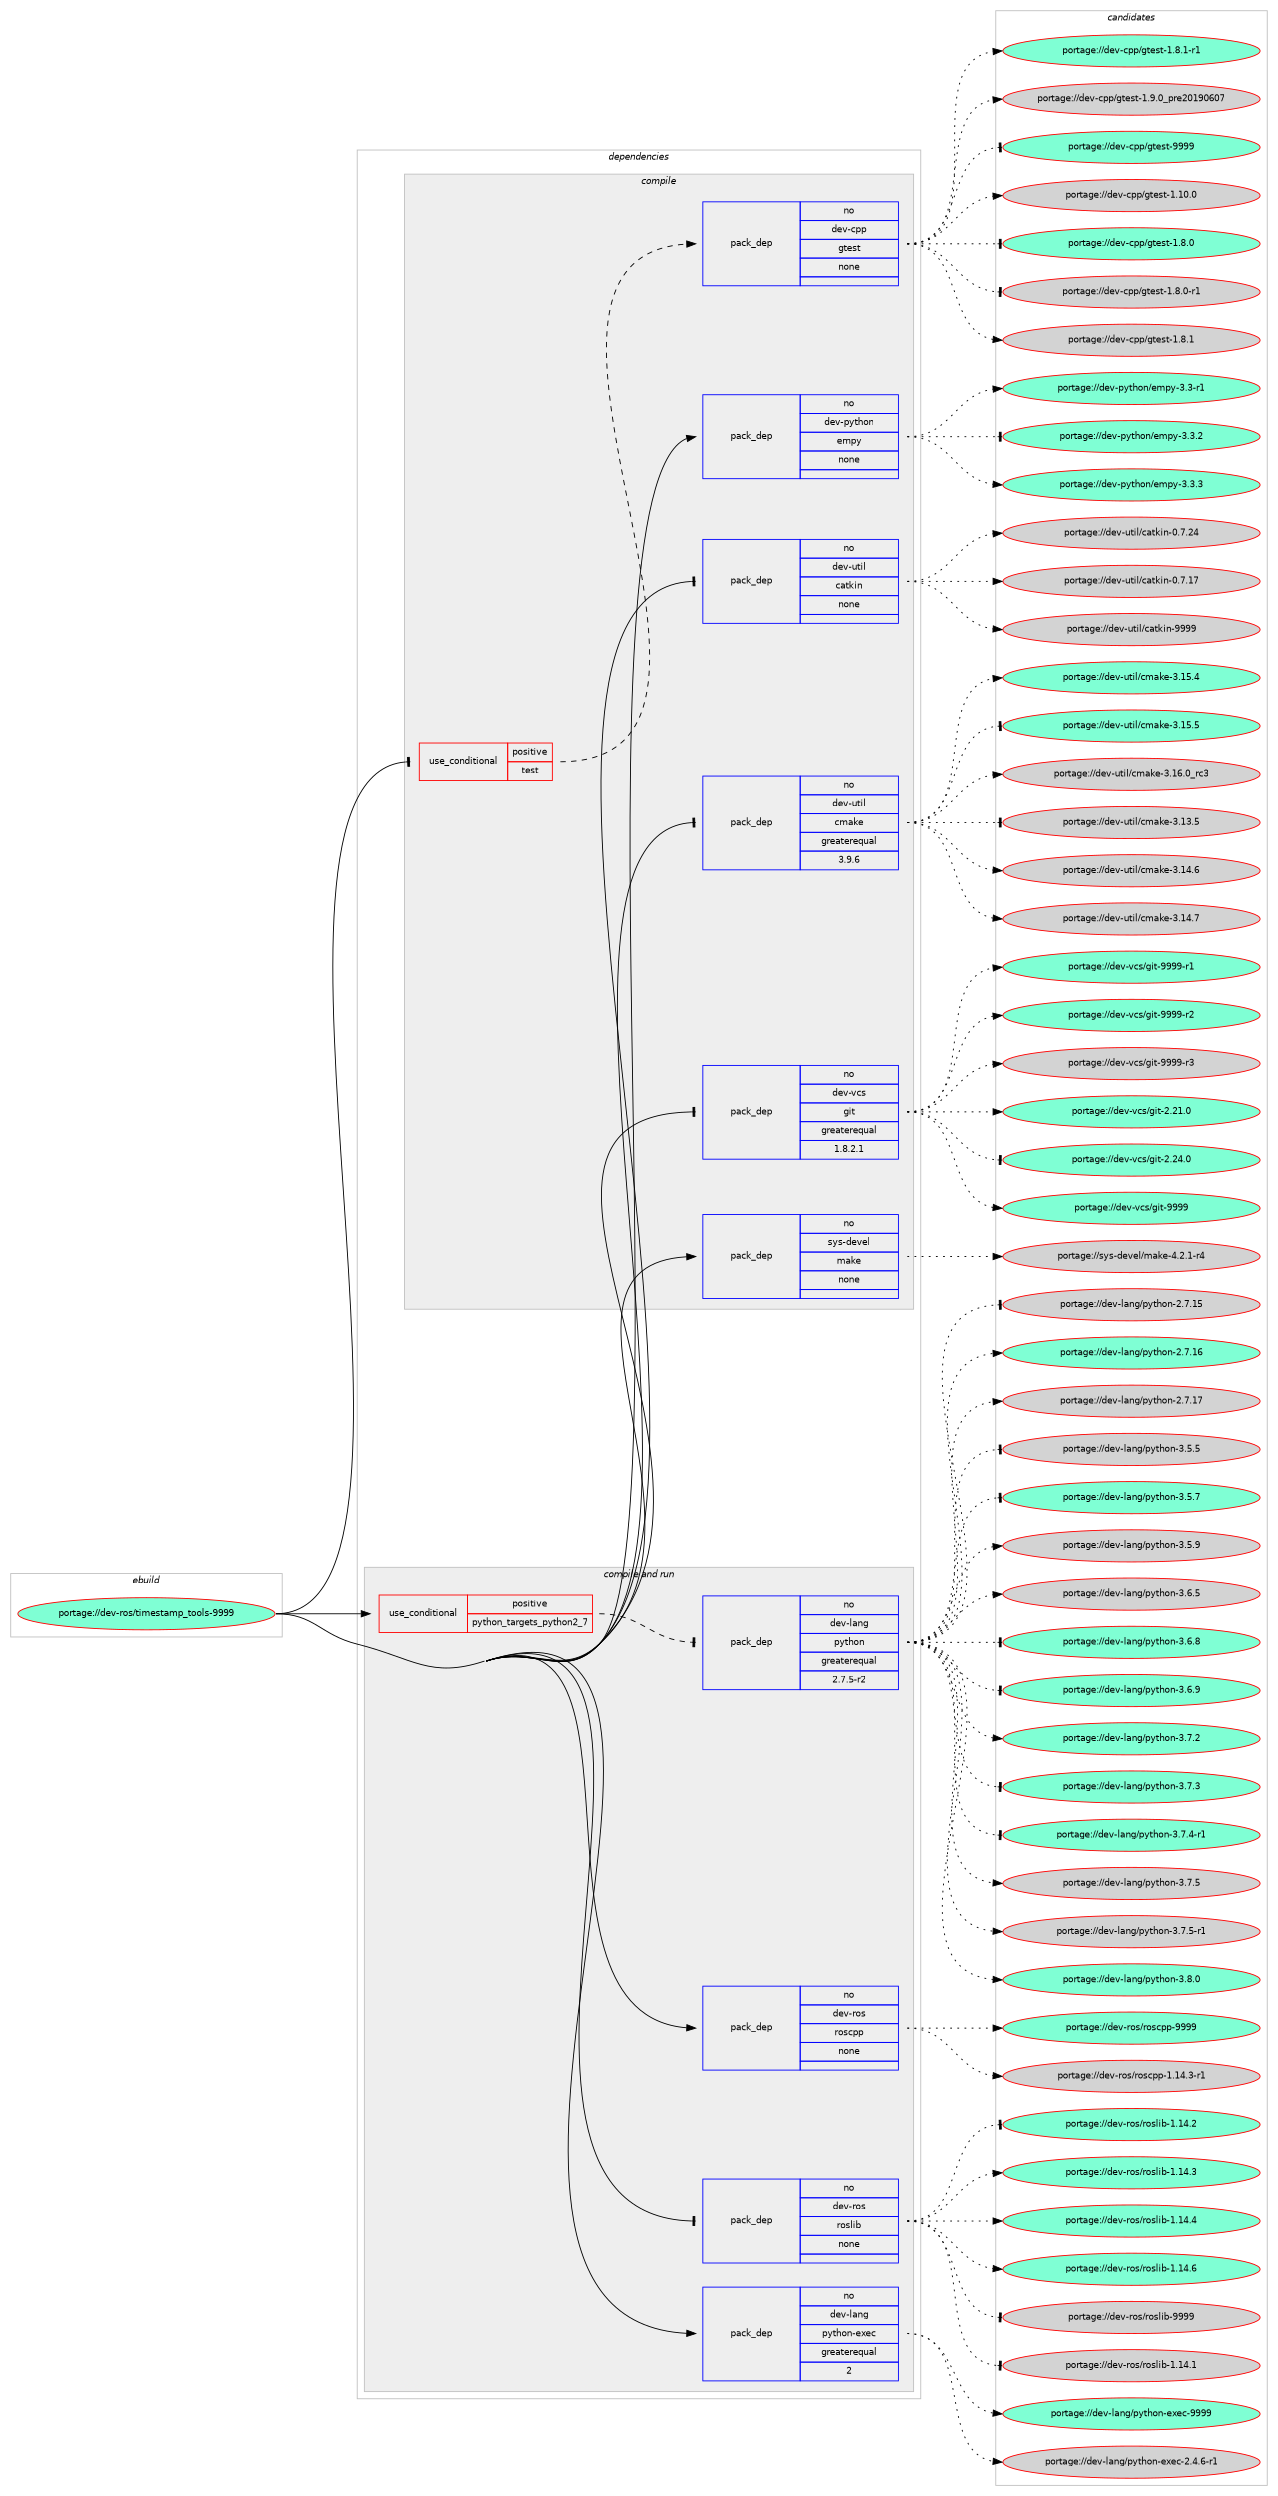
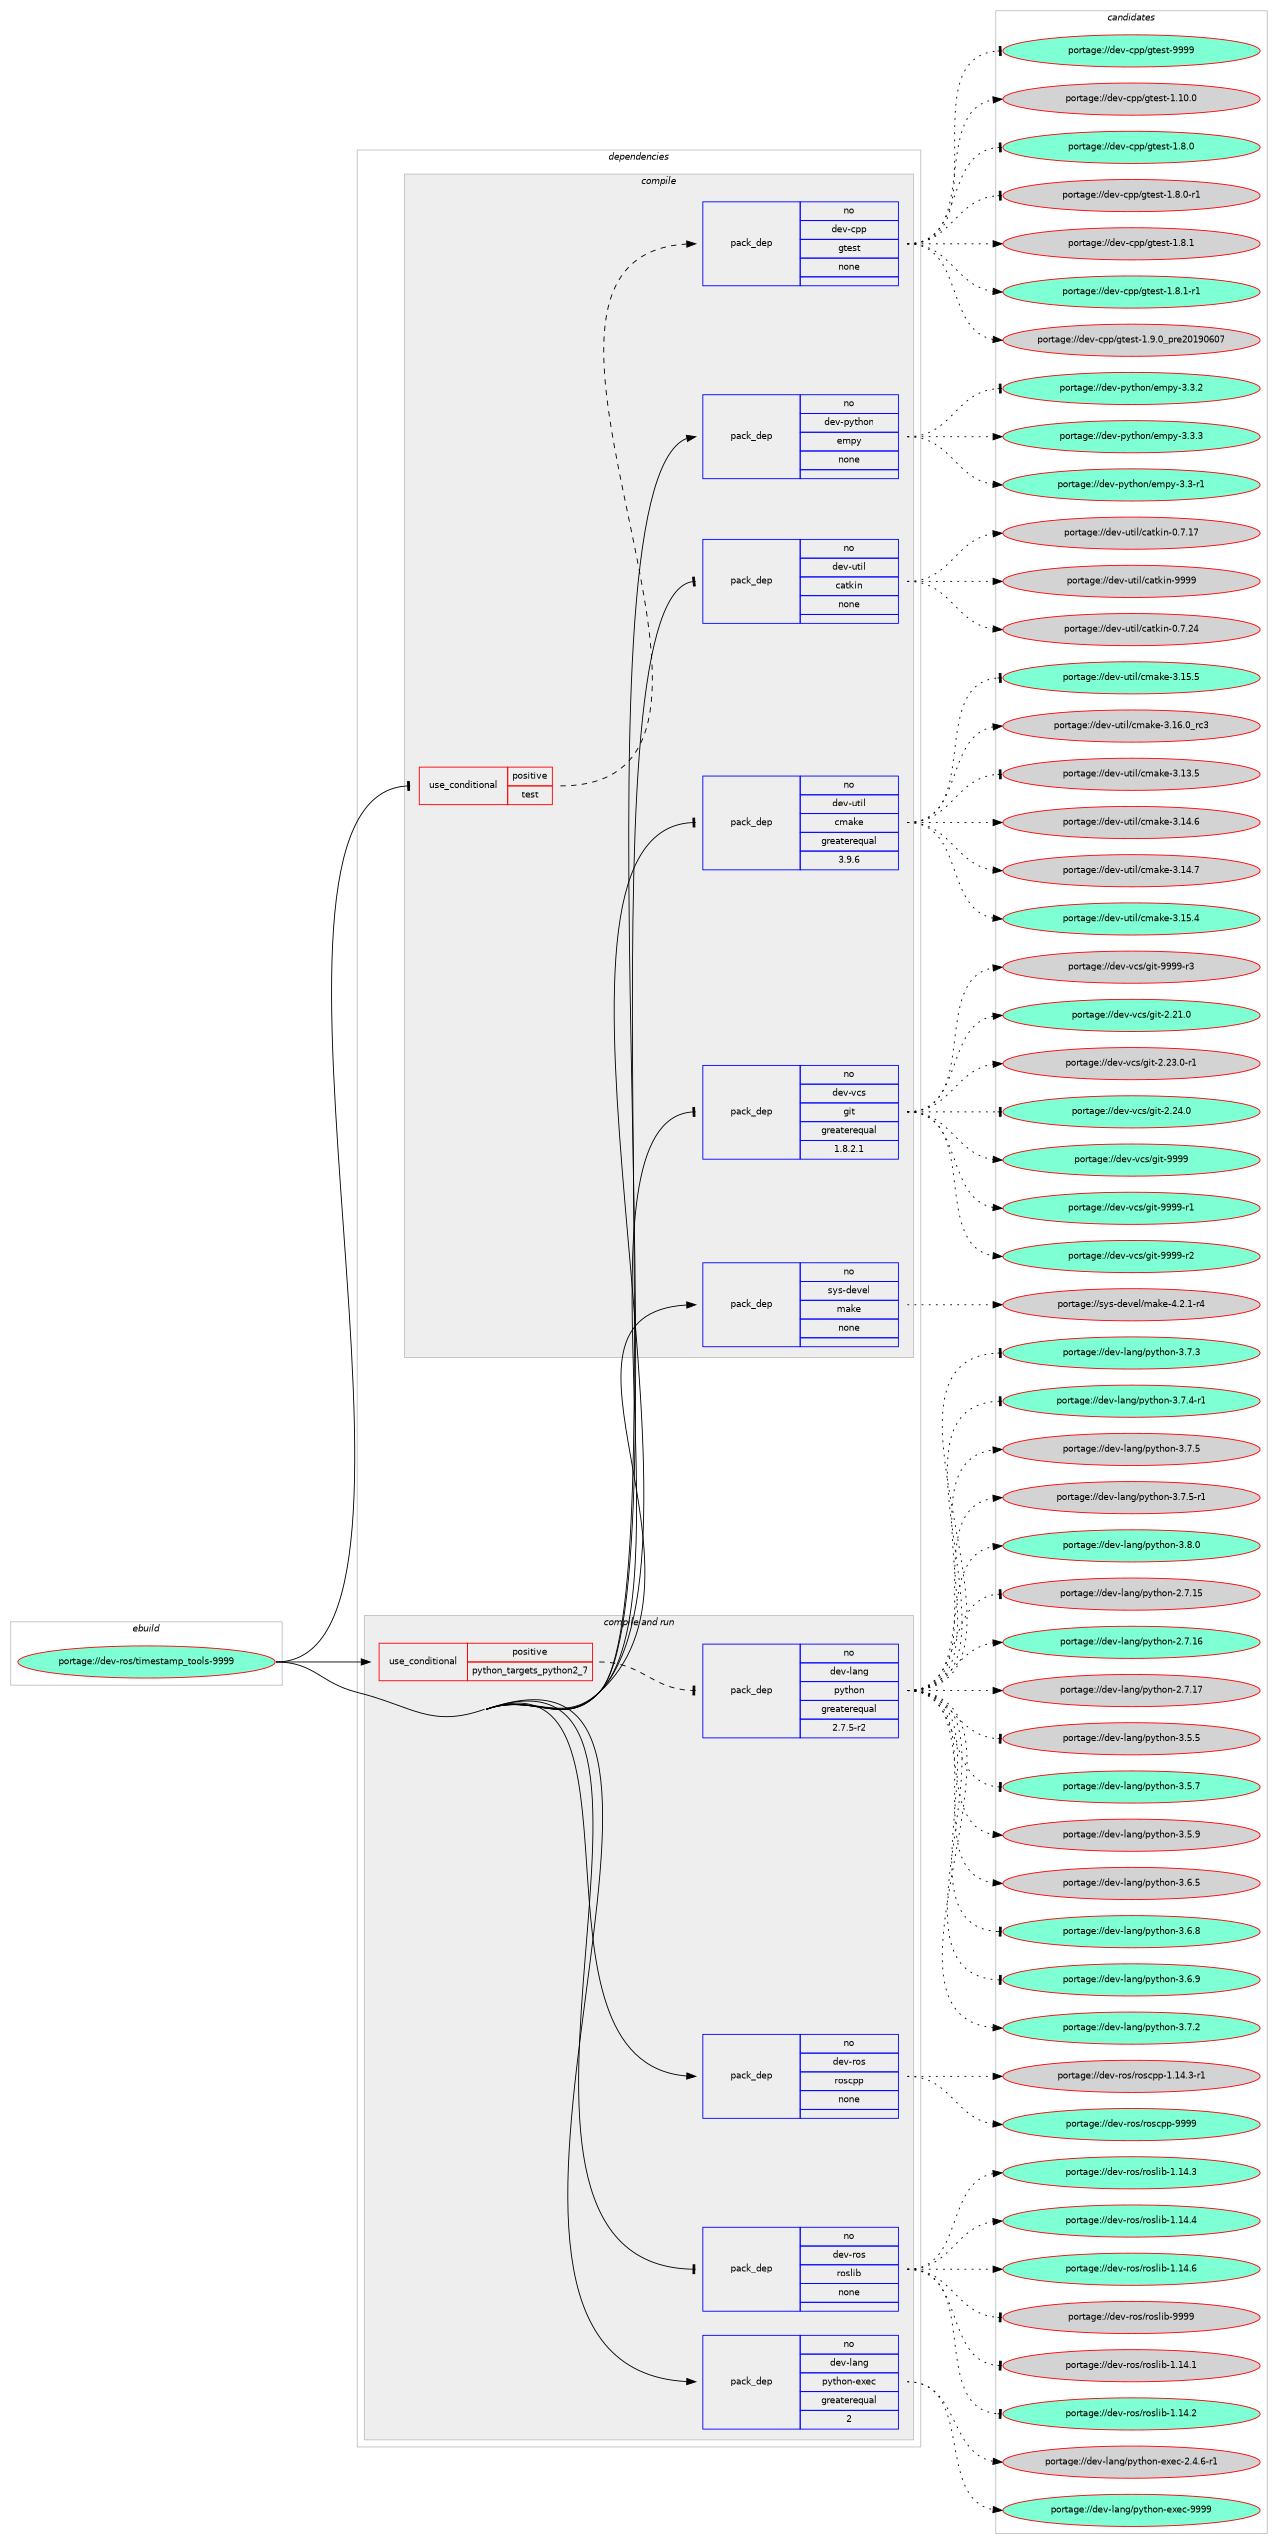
node "portage://dev-vcs/git-2.23.0-r1": added
